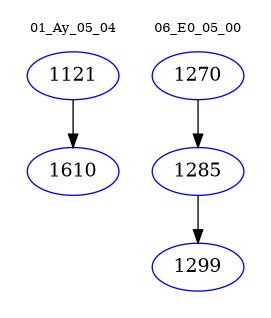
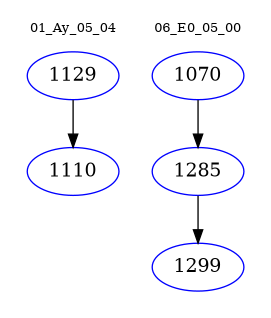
node "1121": label "1121" -> "1129"
node "1270": label "1270" -> "1070"
node "1610": label "1610" -> "1110"
